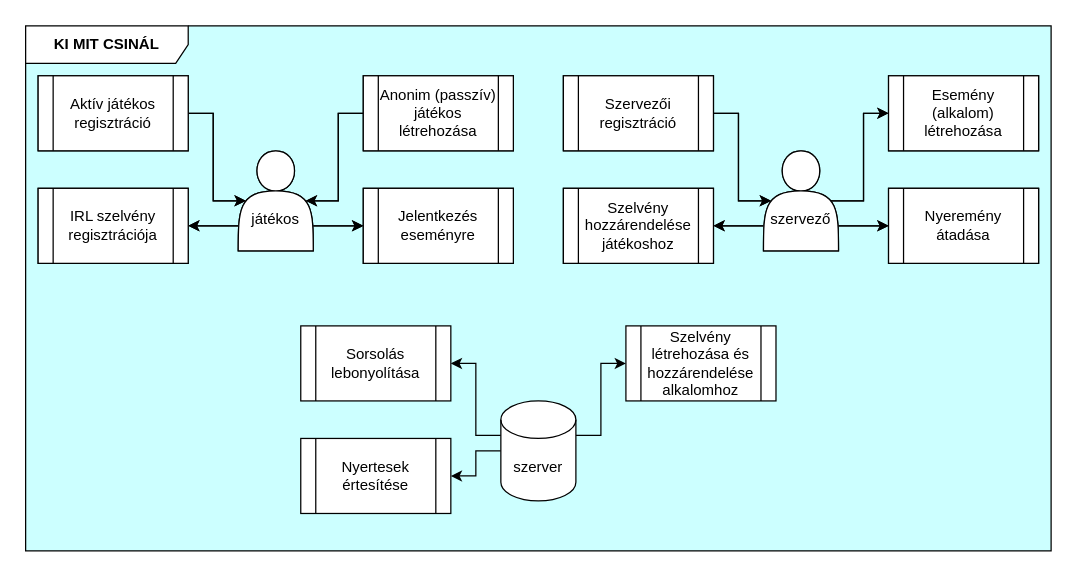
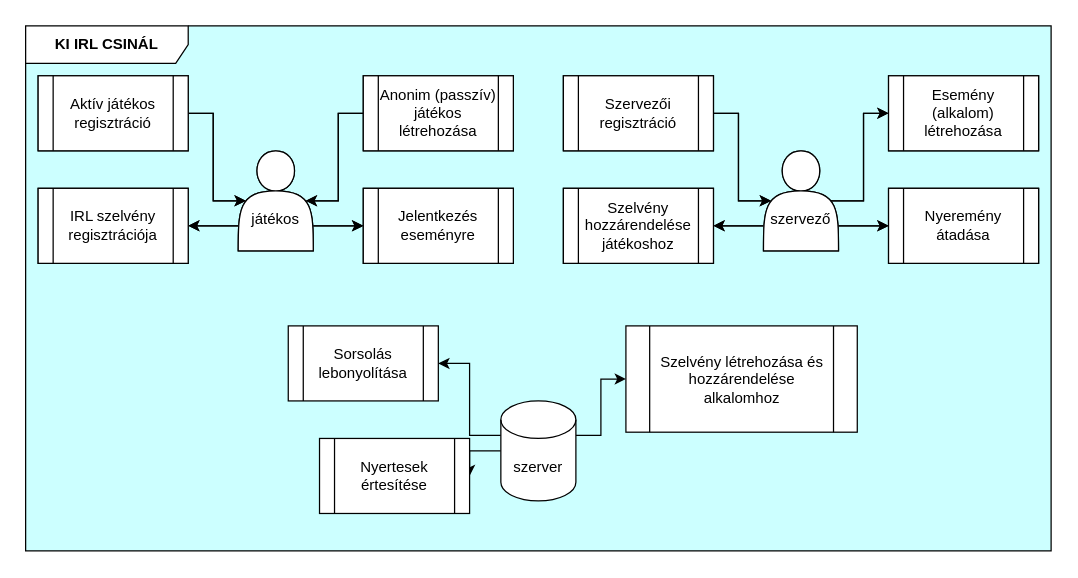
node "KI MIT CSINÁL": label "KI MIT CSINÁL" -> "KI IRL CSINÁL"
node "Sorsolás lebonyolítása": moved (376, 363) -> (363, 363)
node "Szelvény létrehozása és hozzárendelése alkalomhoz": size 150x75 -> 231x106
node "Nyertesek értesítése": moved (376, 476) -> (394, 476)
